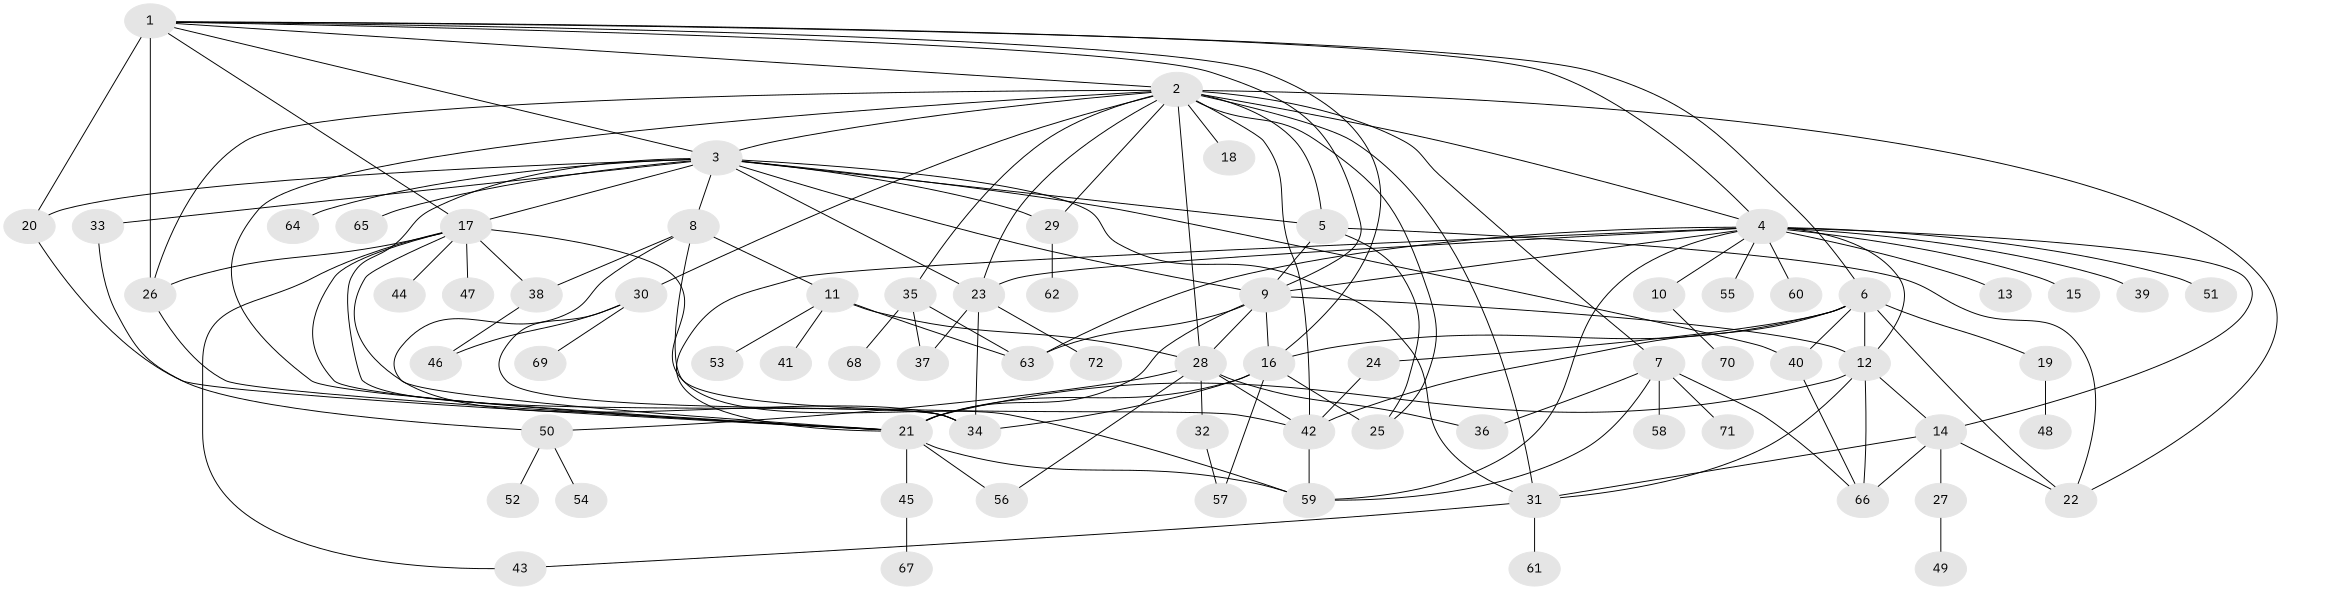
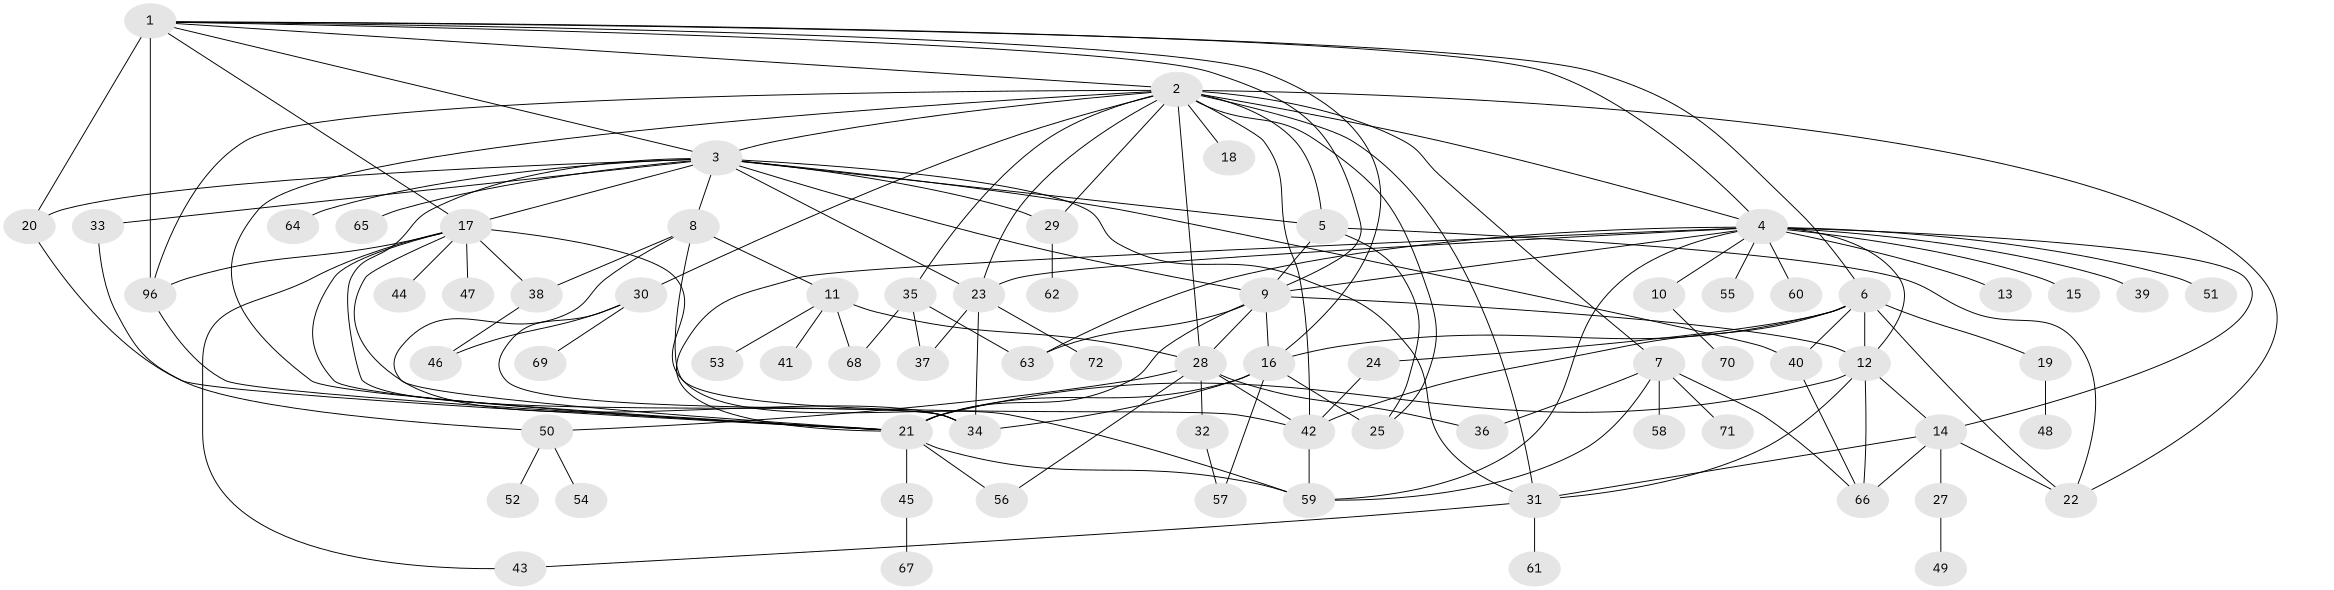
node "26": label "26" -> "96"
edge "11" -- "63": now "11" -- "68"
